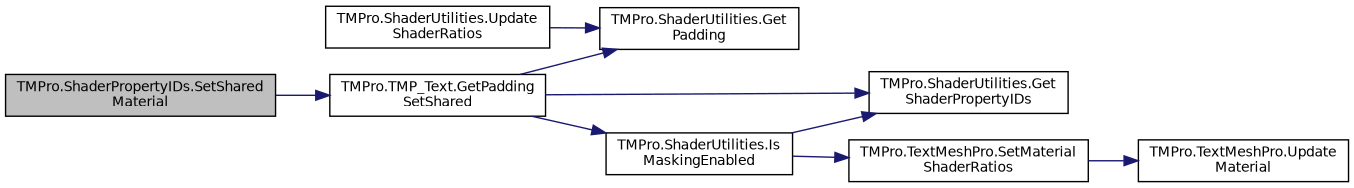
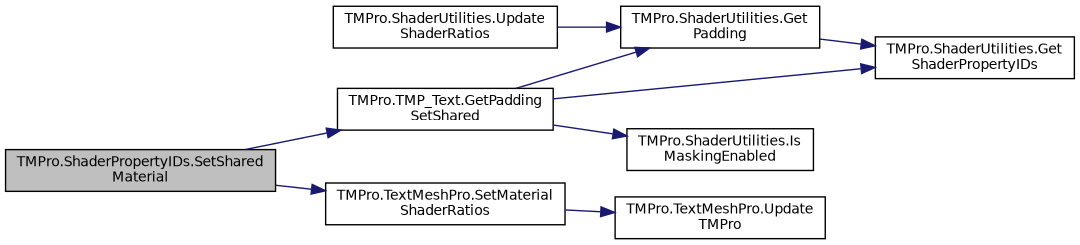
edge "TMPro.ShaderUtilities.Is MaskingEnabled" -> "TMPro.ShaderUtilities.Get ShaderPropertyIDs": now "TMPro.ShaderUtilities.Get Padding" -> "TMPro.ShaderUtilities.Get ShaderPropertyIDs"
edge "TMPro.ShaderUtilities.Is MaskingEnabled" -> "TMPro.TextMeshPro.SetMaterial ShaderRatios": now "TMPro.ShaderPropertyIDs.SetShared Material" -> "TMPro.TextMeshPro.SetMaterial ShaderRatios"
node "TMPro.TextMeshPro.Update Material": label "TMPro.TextMeshPro.Update Material" -> "TMPro.TextMeshPro.Update TMPro"
